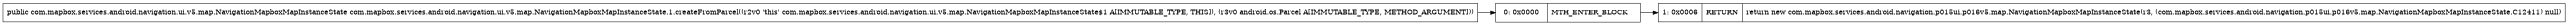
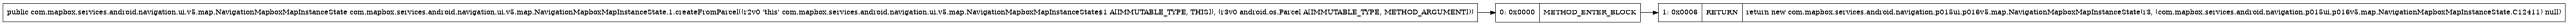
node "0: 0x0000": text "MTH_ENTER_BLOCK" -> "METHOD_ENTER_BLOCK"
